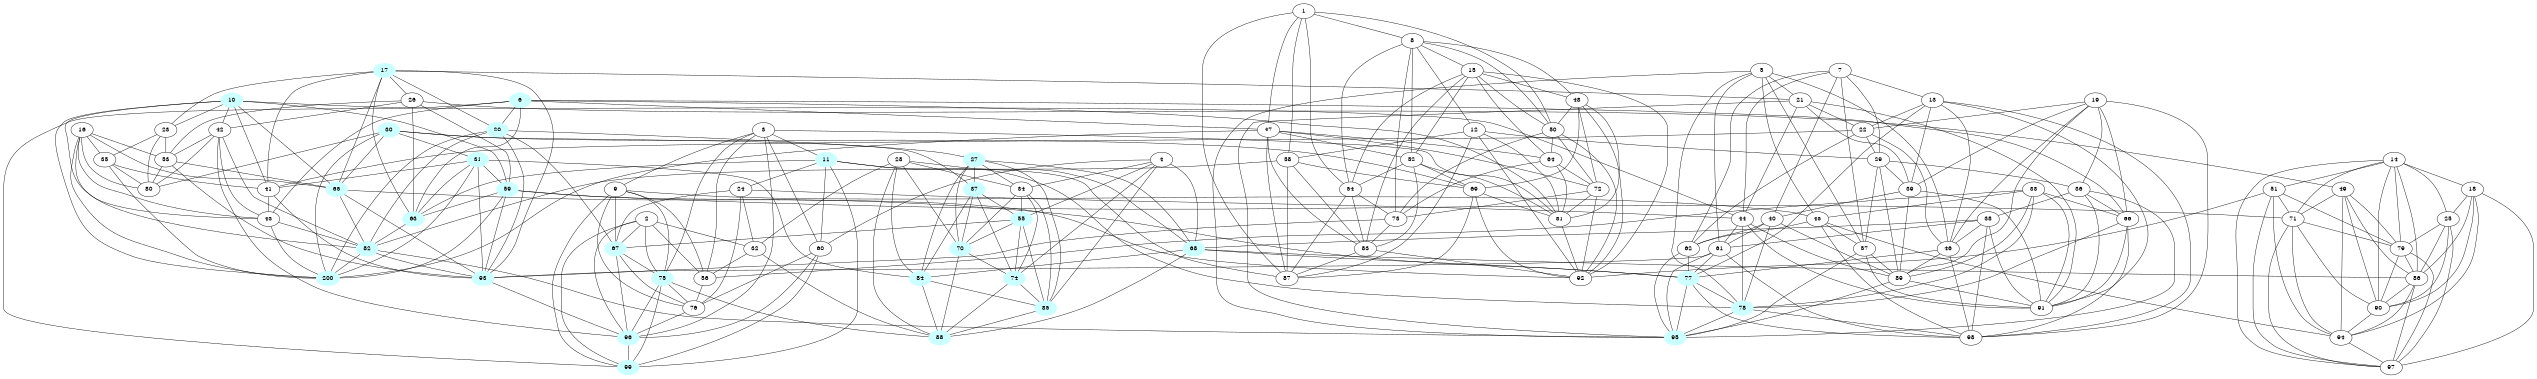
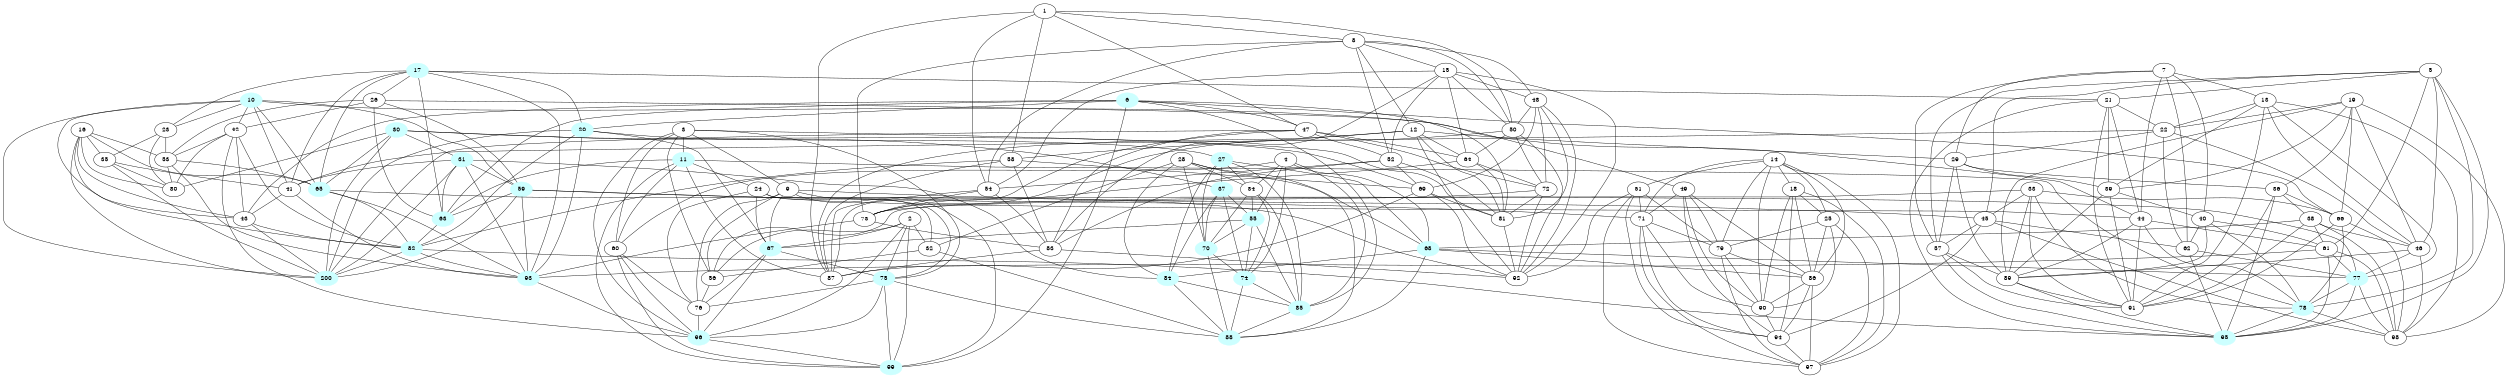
edge "12" -- "64": added
edge "6" -- "85": added
